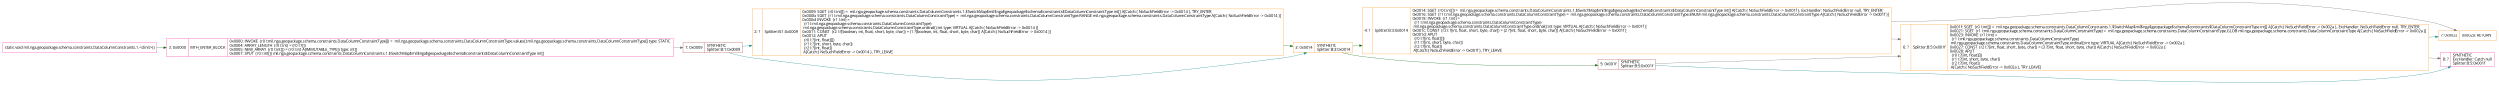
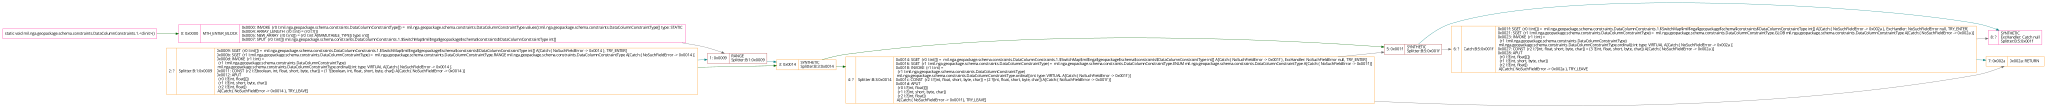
edge "4: ?" -> "6: ?": now "4: ?" -> "5: 0x001f"
node "1: 0x0009": text "SYNTHETIC" -> "RANGE"
edge "1: 0x0009" -> "2: ?": reversed
node "6: ?": text "Splitter:B:5:0x001f" -> "Catch:B:5:0x001f"
